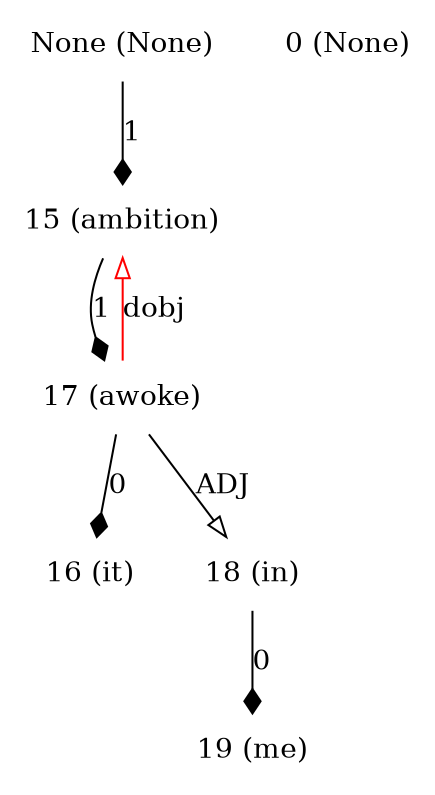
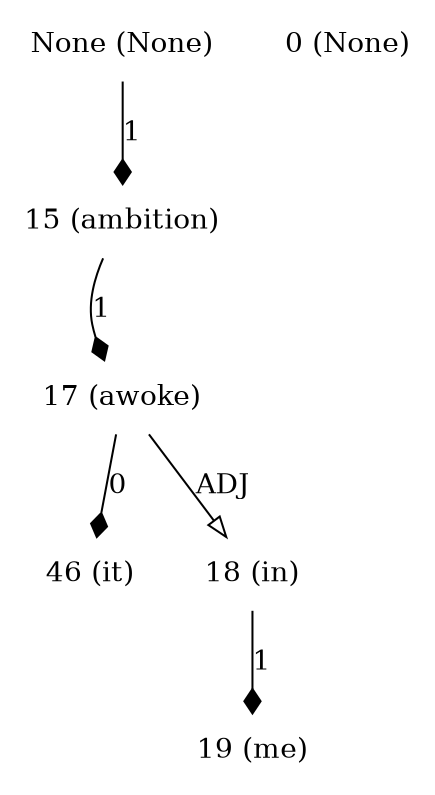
edge "17 (awoke)" -> "15 (ambition)": removed, label "dobj"
node "16 (it)": label "16 (it)" -> "46 (it)"
edge "18 (in)" -> "19 (me)": label "0" -> "1"
